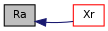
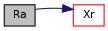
edge "Xr" -> "Ra": reversed
